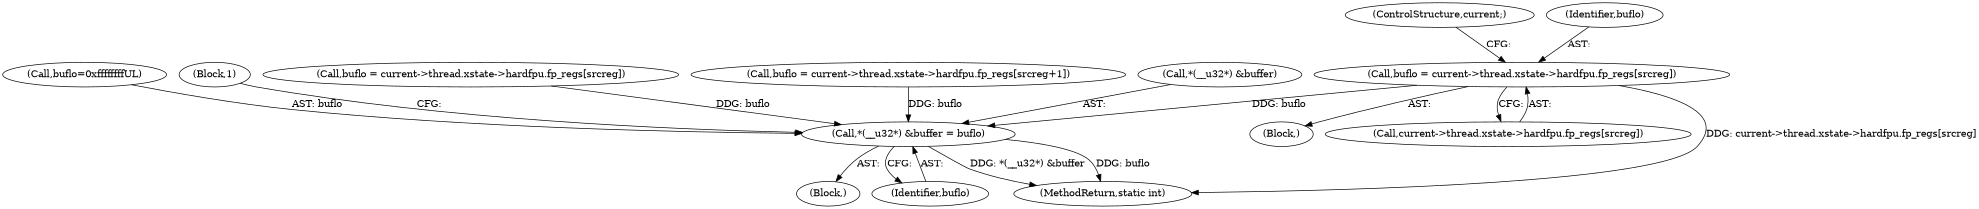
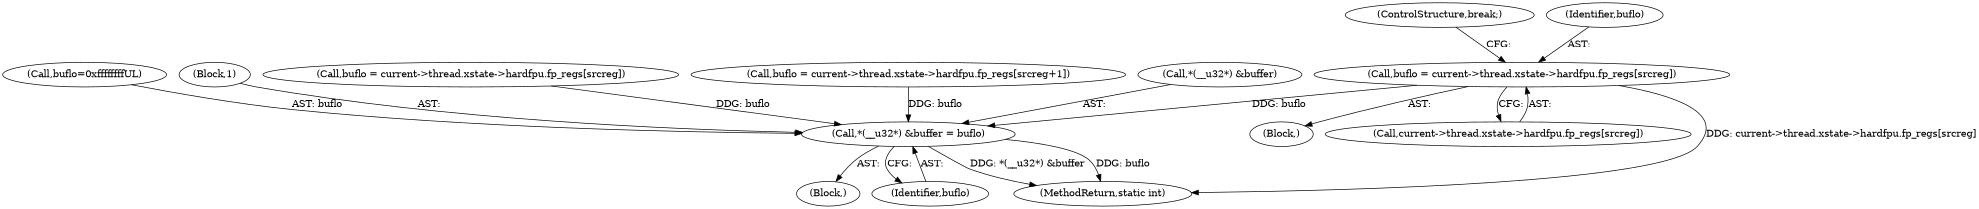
node "(ControlStructure,current;)": label "(ControlStructure,current;)" -> "(ControlStructure,break;)"
edge "(Block,1)" -> "(Call,*(__u32*) &buffer = buflo)": label "CFG: " -> "AST: "
